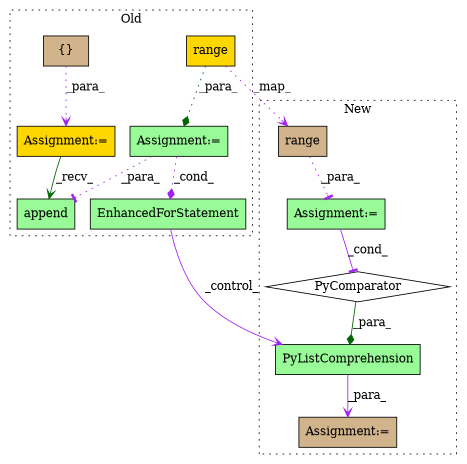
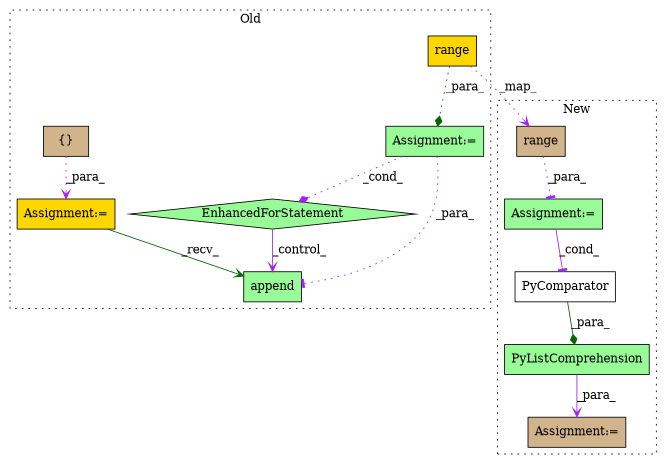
node "EnhancedForStatement": shape box -> diamond
node "PyComparator": shape diamond -> box
edge "EnhancedForStatement" -> "PyListComprehension": now "EnhancedForStatement" -> "append"
